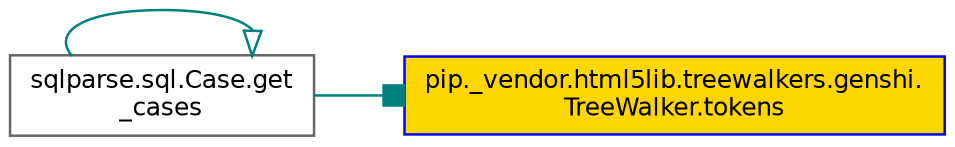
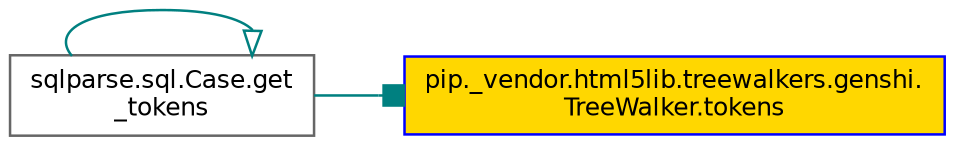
node "sqlparse.sql.Case.get _cases": label "sqlparse.sql.Case.get _cases" -> "sqlparse.sql.Case.get _tokens"
